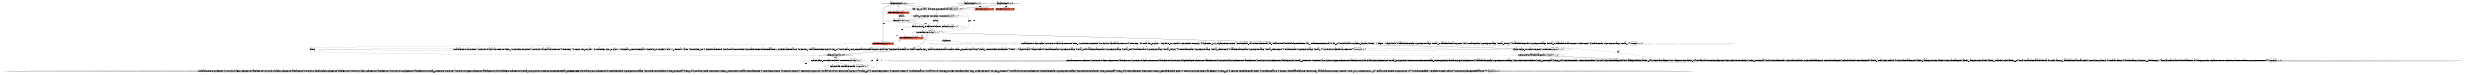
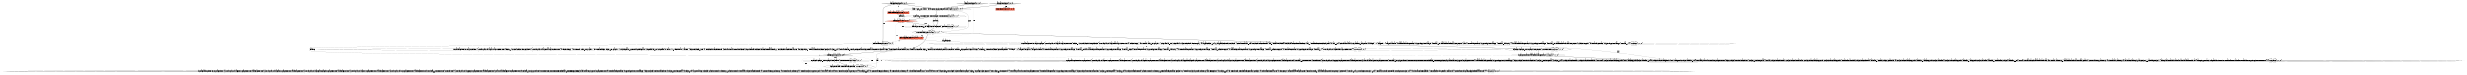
node "Viewer viewer@@@2@@@['0', '1', '0']": removed
node "enableDrag@@@7@@@['0', '0', '1']": fillcolor white -> tomato
edge "enableDrag@@@7@@@['0', '0', '1']" -> "IFilter draggableChecker@@@2@@@['1', '1', '0']": now "enableDrag@@@7@@@['0', '0', '1']" -> "source.setTransfer(types)@@@9@@@['1', '1', '1']"
node "boolean enableDrop@@@2@@@['0', '0', '1']": fillcolor tomato -> white
